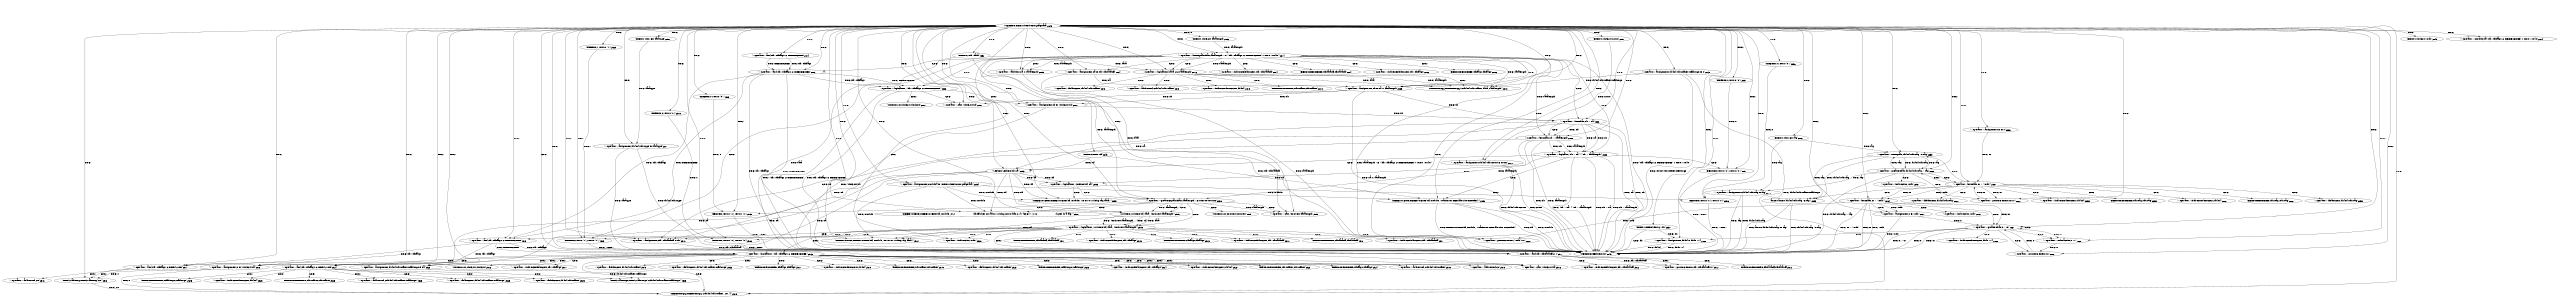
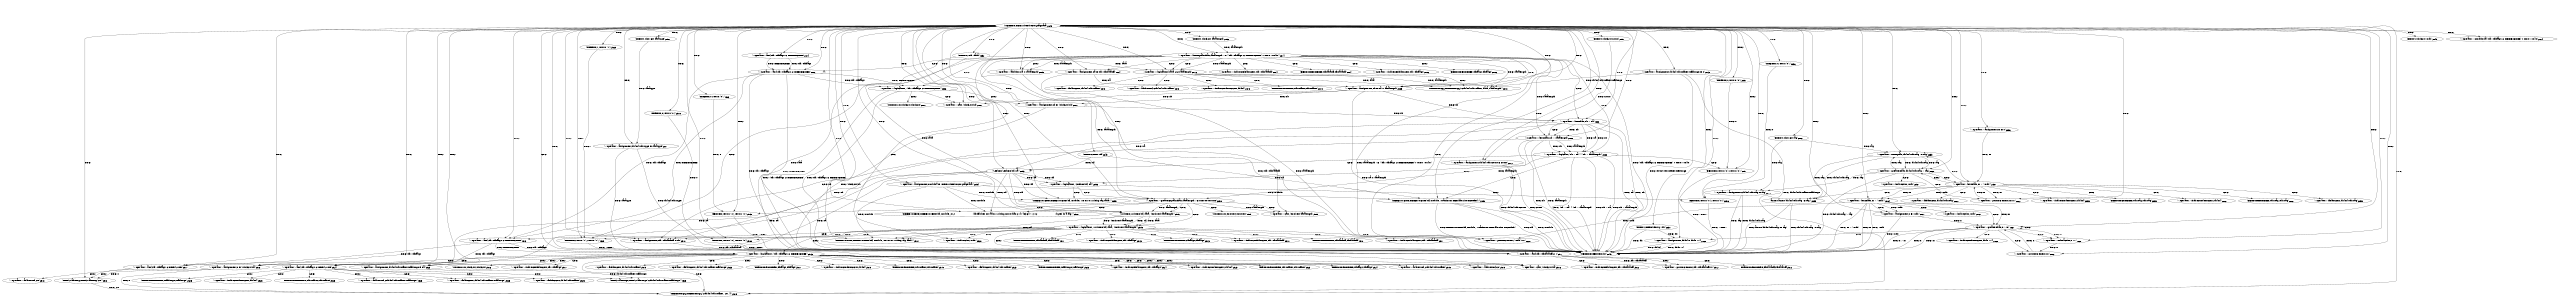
edge "(METHOD,TIFFWriteDirectoryTagData)" -> "(PARAM,uint32_t datalength)": label "DDG: n" -> "DDG: "
edge "(PARAM,void *data)" -> "(<operator>.cast,(tmsize_t)datalength)": now "(PARAM,void *data)" -> "(WriteOK,WriteOK(tif, data, (tmsize_t)datalength))"
edge "(PARAM,TIFFDirEntry *dir)" -> "(METHOD_RETURN,int)": label "CDG: dir" -> "DDG: dir"
